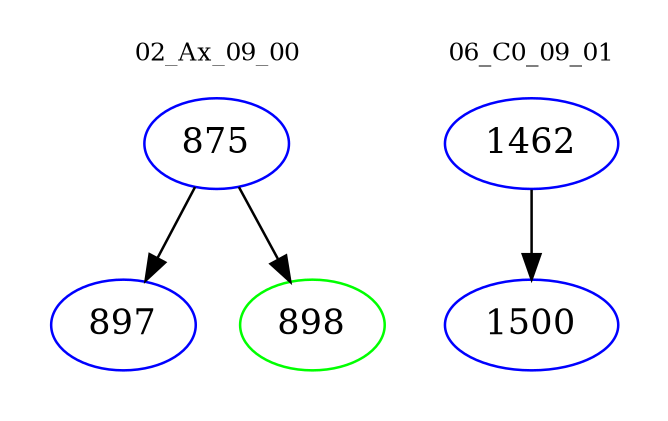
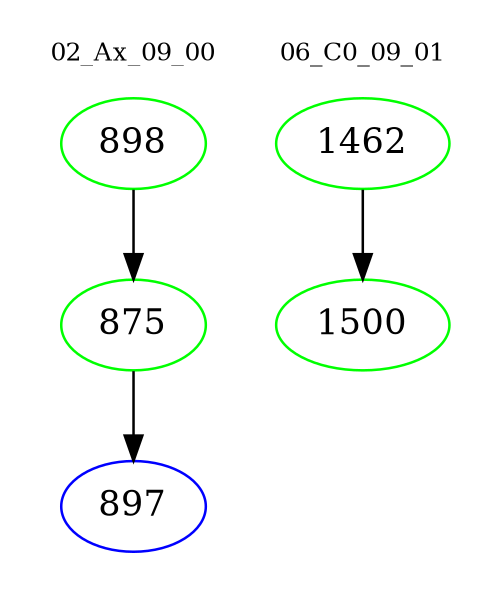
node "875": color blue -> green
node "1462": color blue -> green
edge "875" -> "898": reversed
node "1500": color blue -> green
